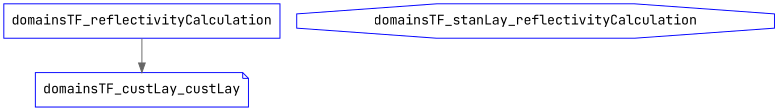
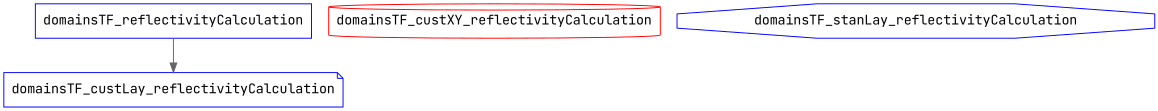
node "domainsTF_custXY_reflectivityCalculation": added
node "domainsTF_custLay_custLay": label "domainsTF_custLay_custLay" -> "domainsTF_custLay_reflectivityCalculation"
